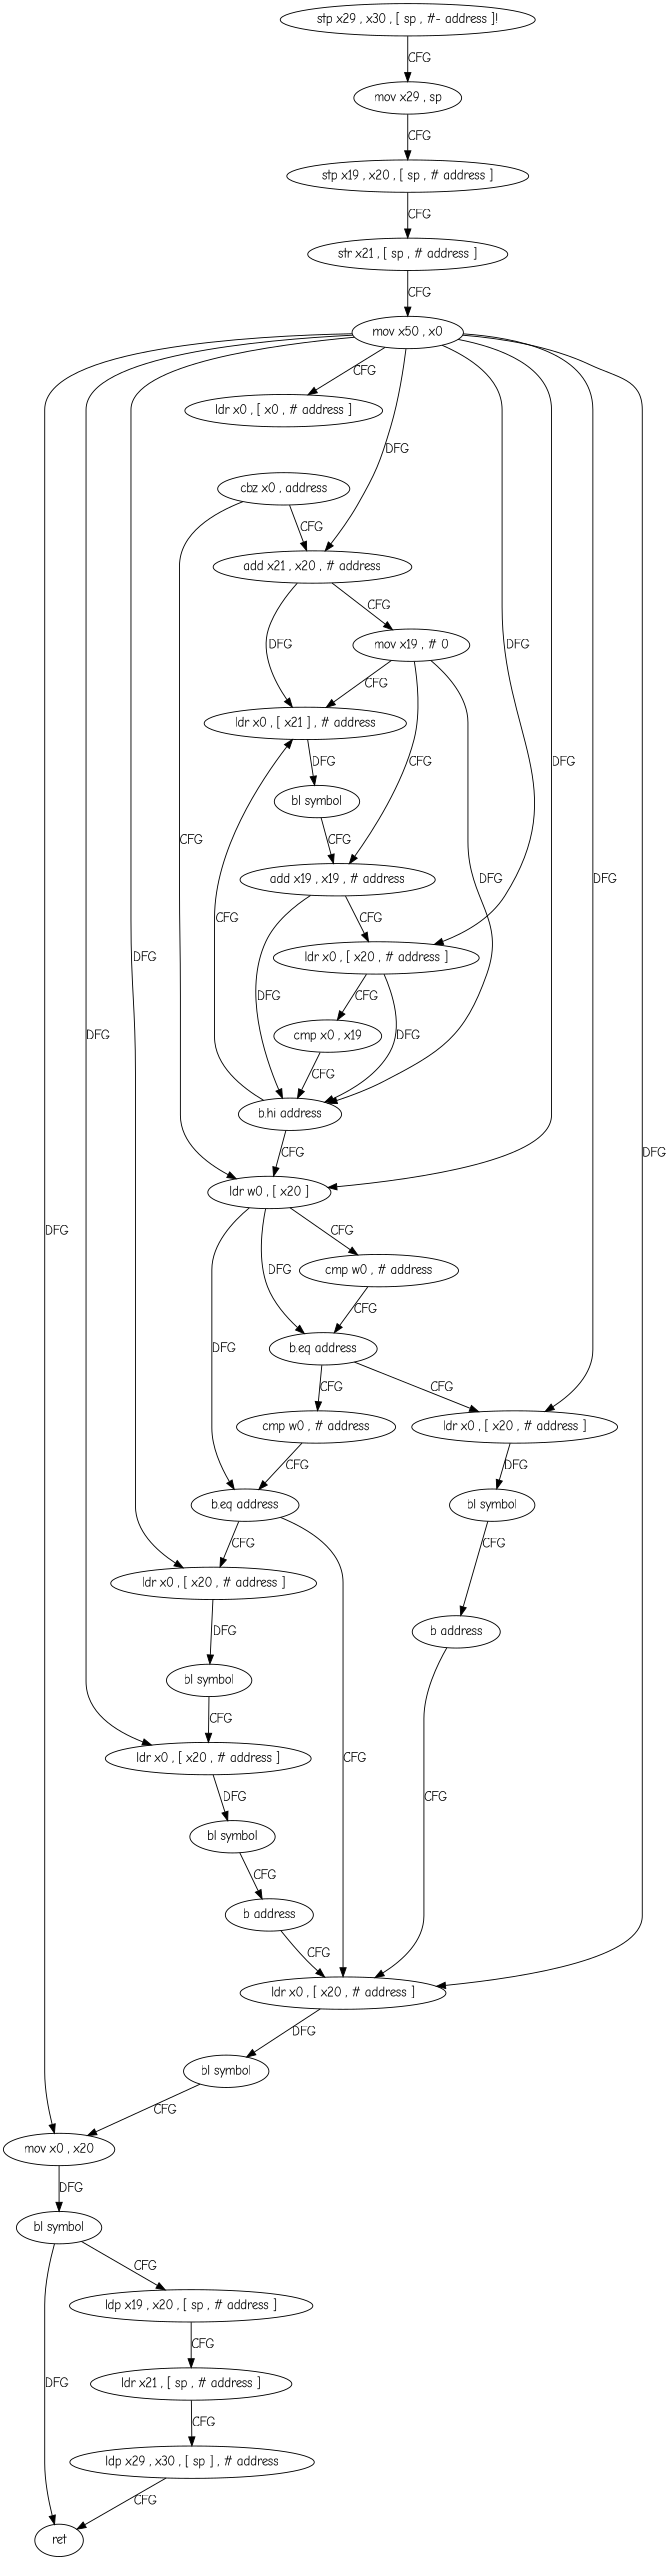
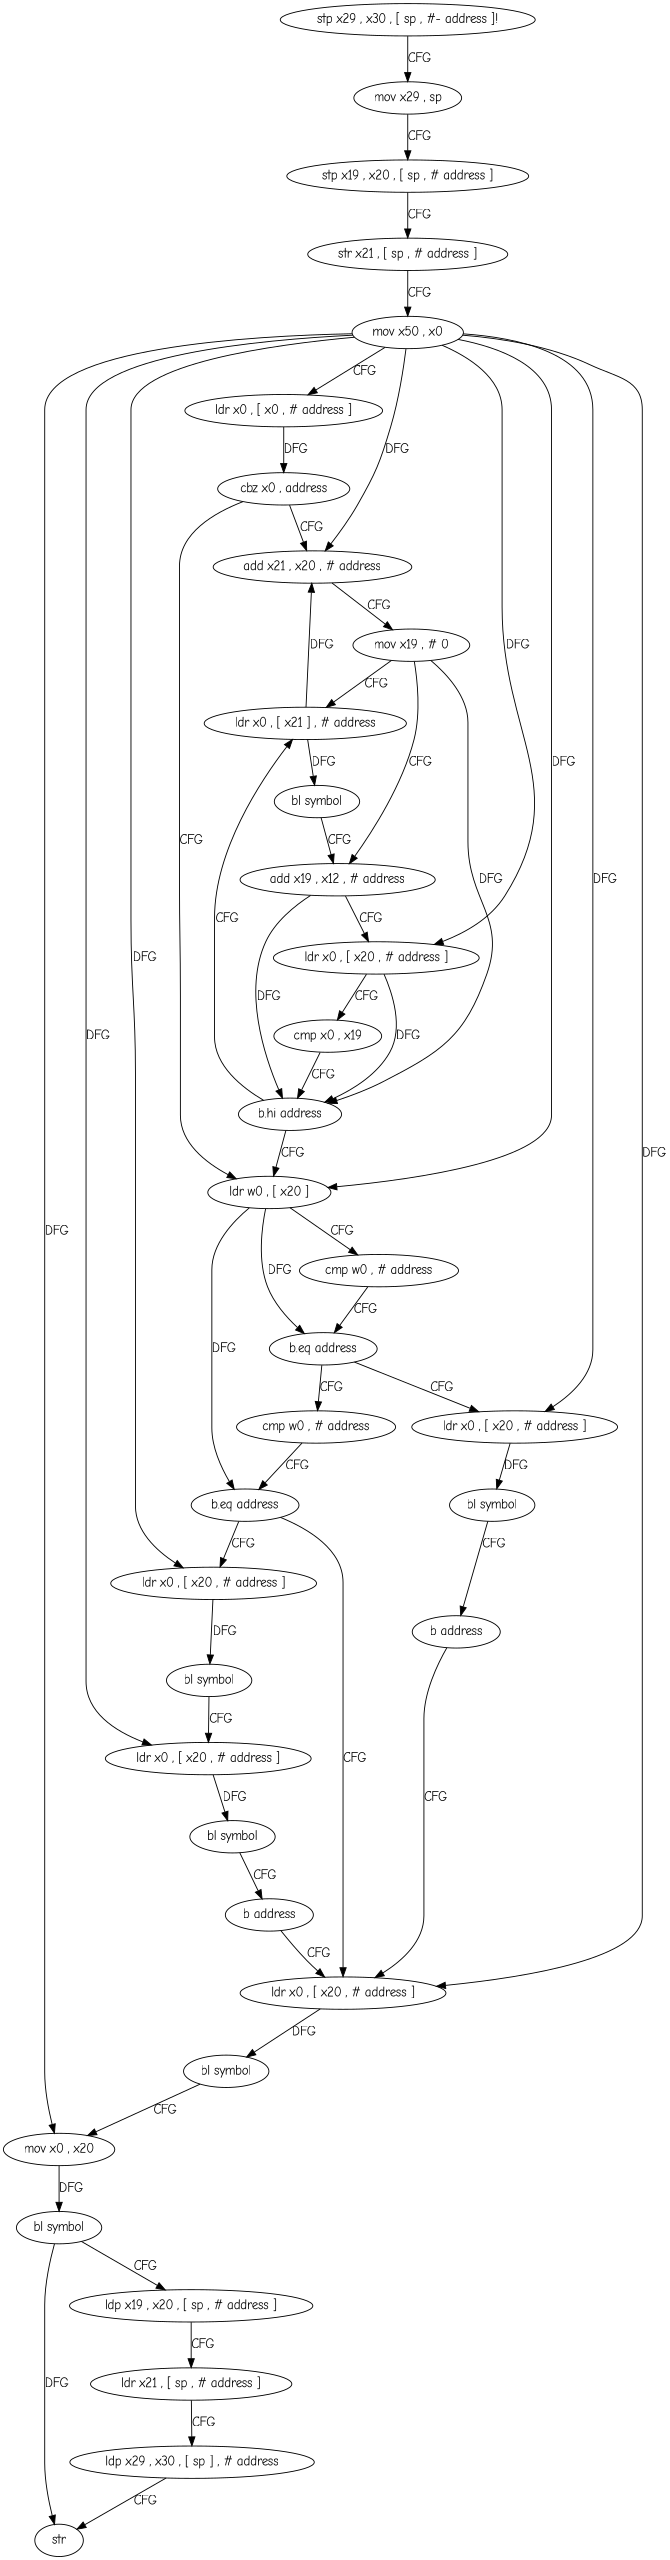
edge "ldr x0 , [ x0 , # address ]" -> "cbz x0 , address": added, label "DFG"
edge "add x21 , x20 , # address" -> "ldr x0 , [ x21 ] , # address": reversed
node "add x19 , x19 , # address": label "add x19 , x19 , # address" -> "add x19 , x12 , # address"
node "ret": label "ret" -> "str"
